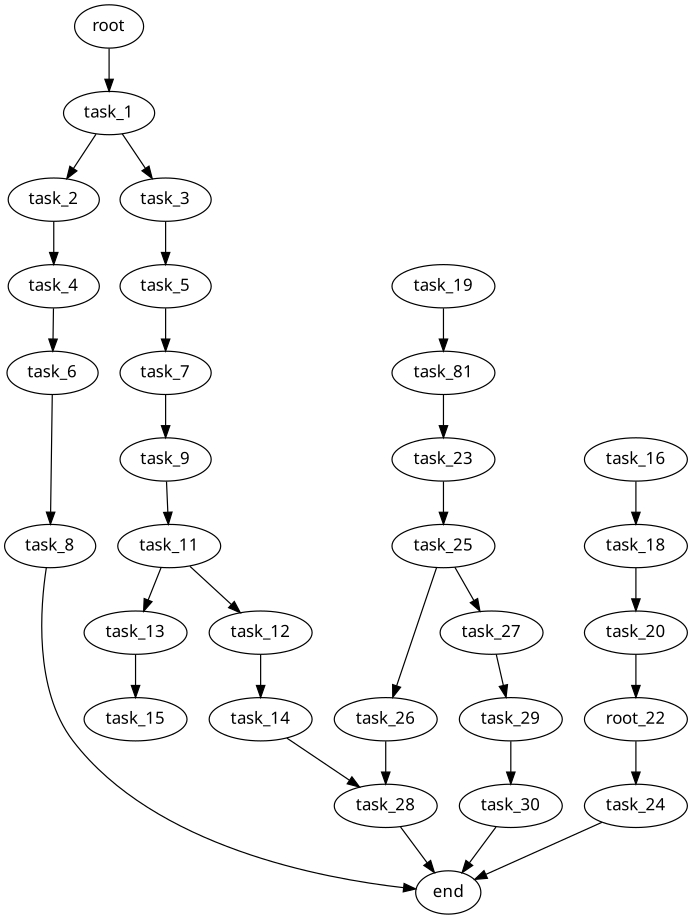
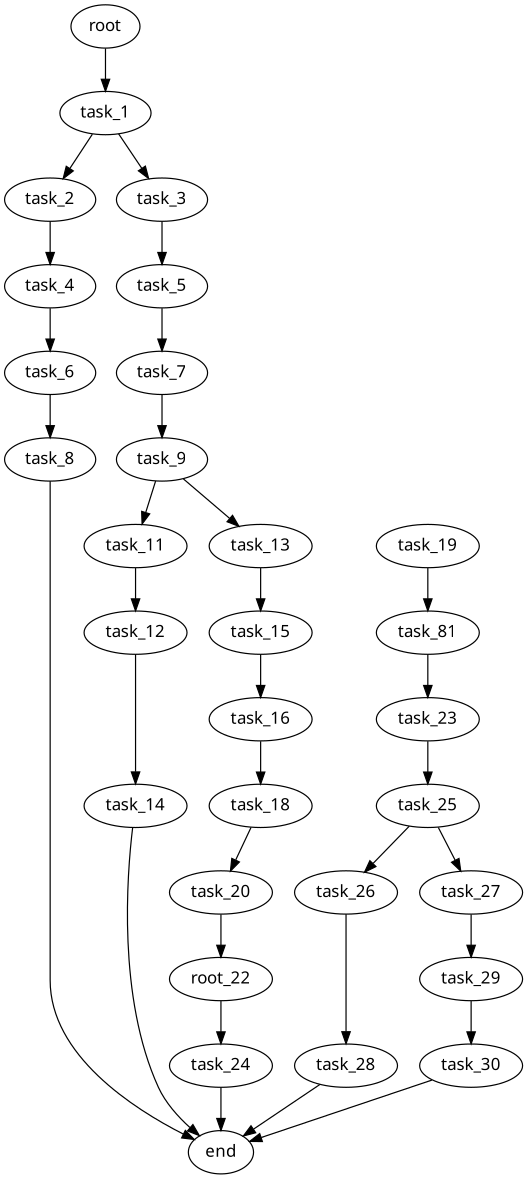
edge "task_11" -> "task_13": now "task_9" -> "task_13"
edge "task_15" -> "task_16": added
edge "task_14" -> "task_28": now "task_14" -> "end"
